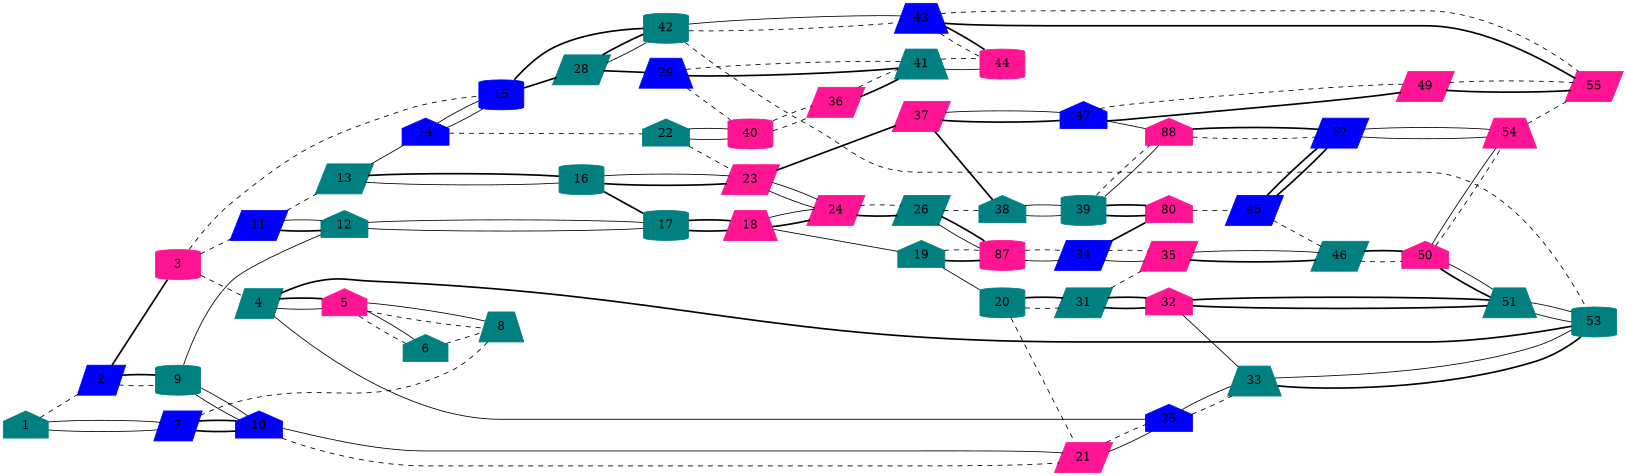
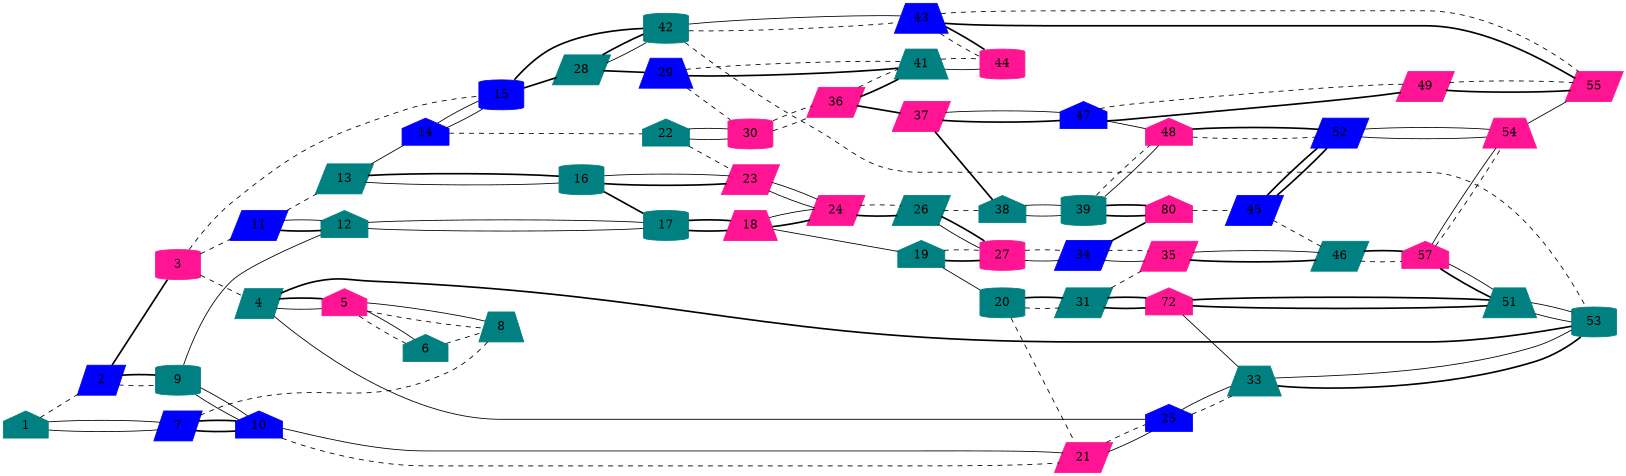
edge "55" -- "54": style dashed -> solid
node "88": label "88" -> "48"
node "40": label "40" -> "30"
edge "37" -- "23": now "37" -- "36"
node "87": label "87" -> "27"
node "50": label "50" -> "57"
node "32": label "32" -> "72"
